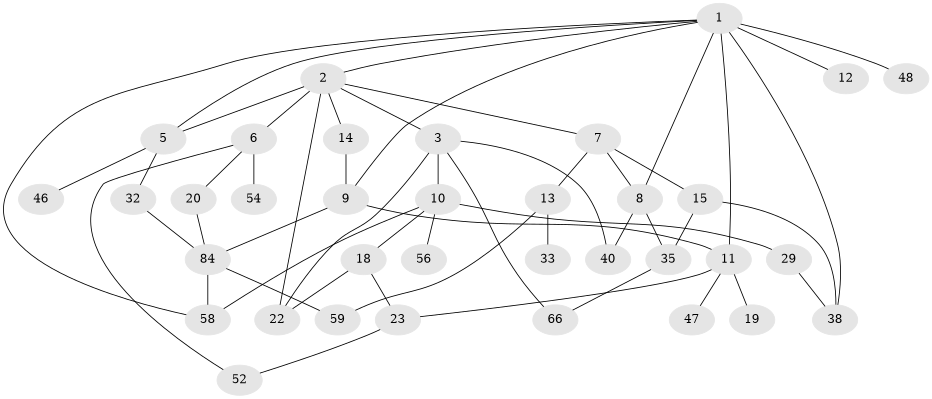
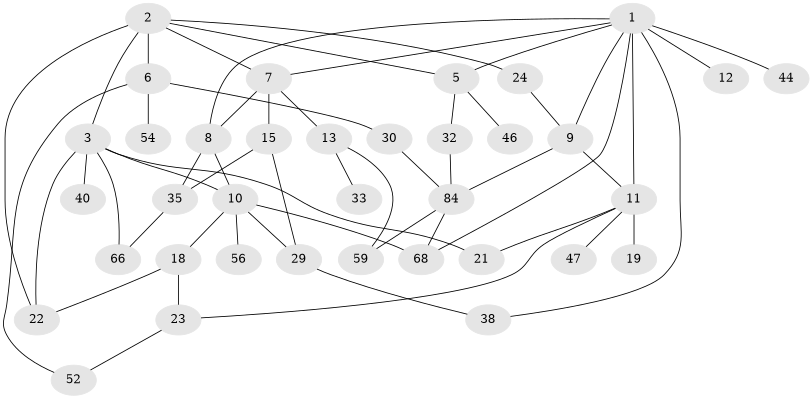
edge "1" -- "2": now "1" -- "7"
node "48": label "48" -> "44"
node "14": label "14" -> "24"
node "20": label "20" -> "30"
edge "15" -- "38": now "15" -- "29"
edge "8" -- "40": now "8" -- "10"
node "21": added
node "58": label "58" -> "68"
